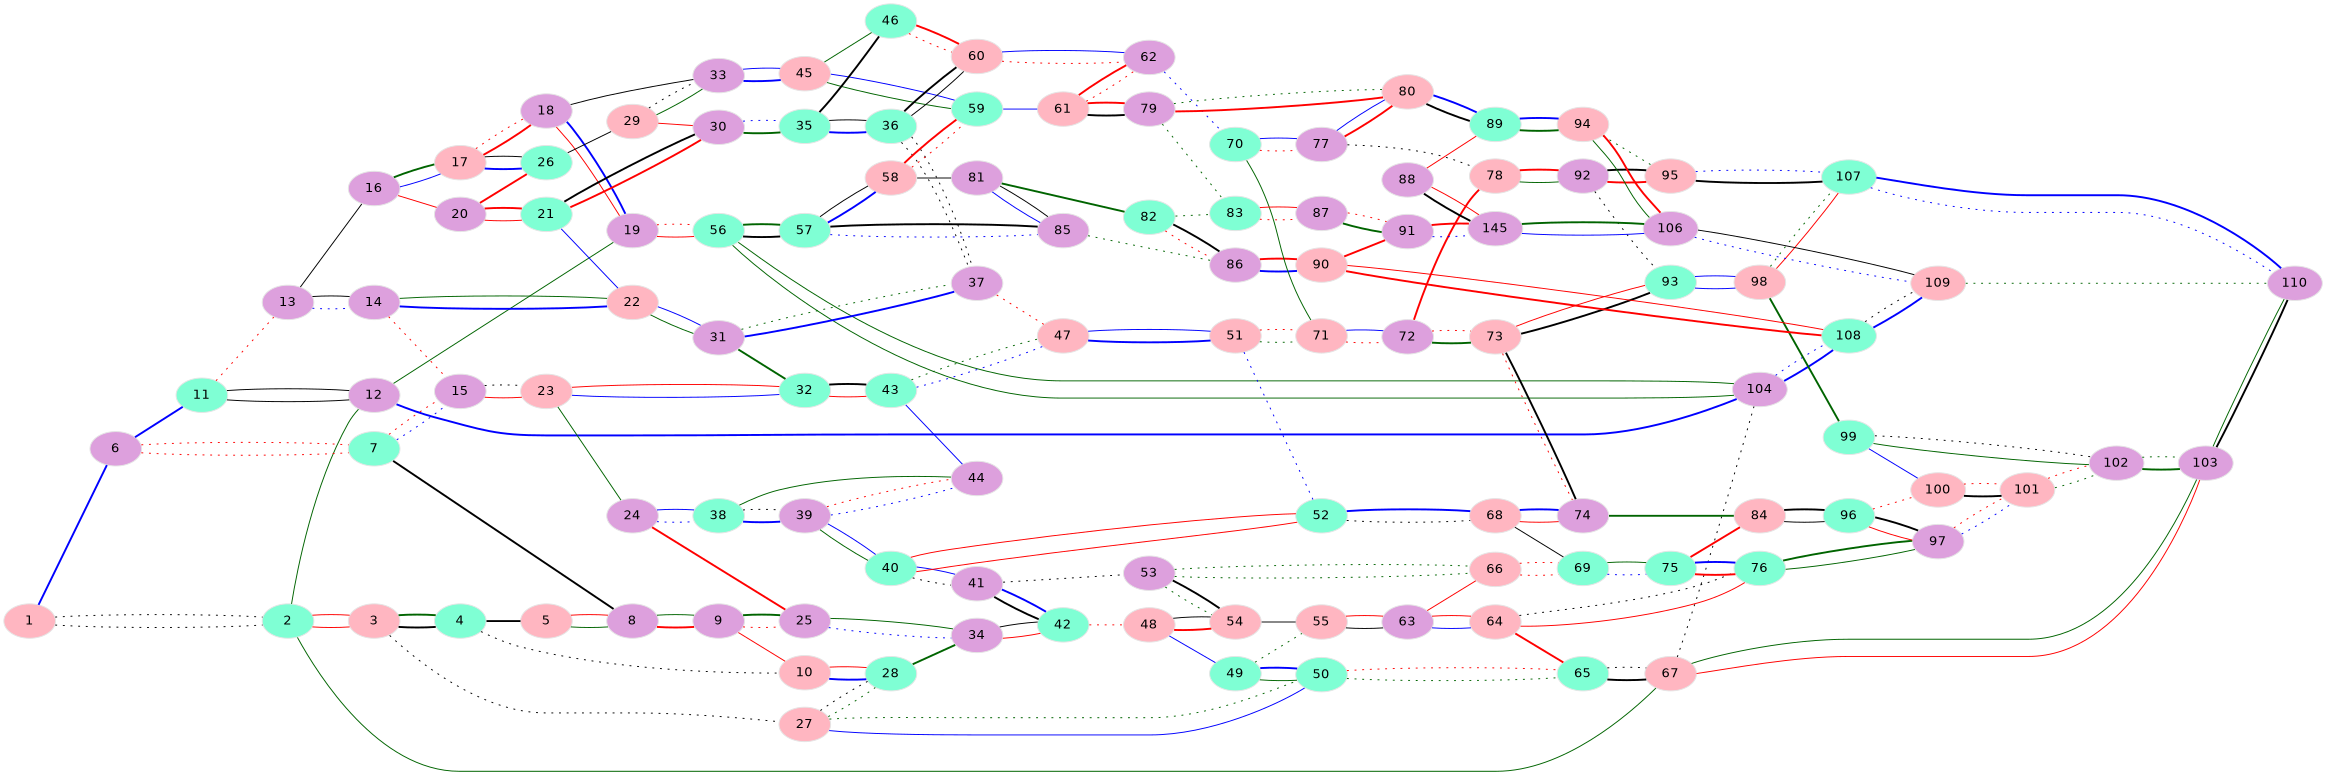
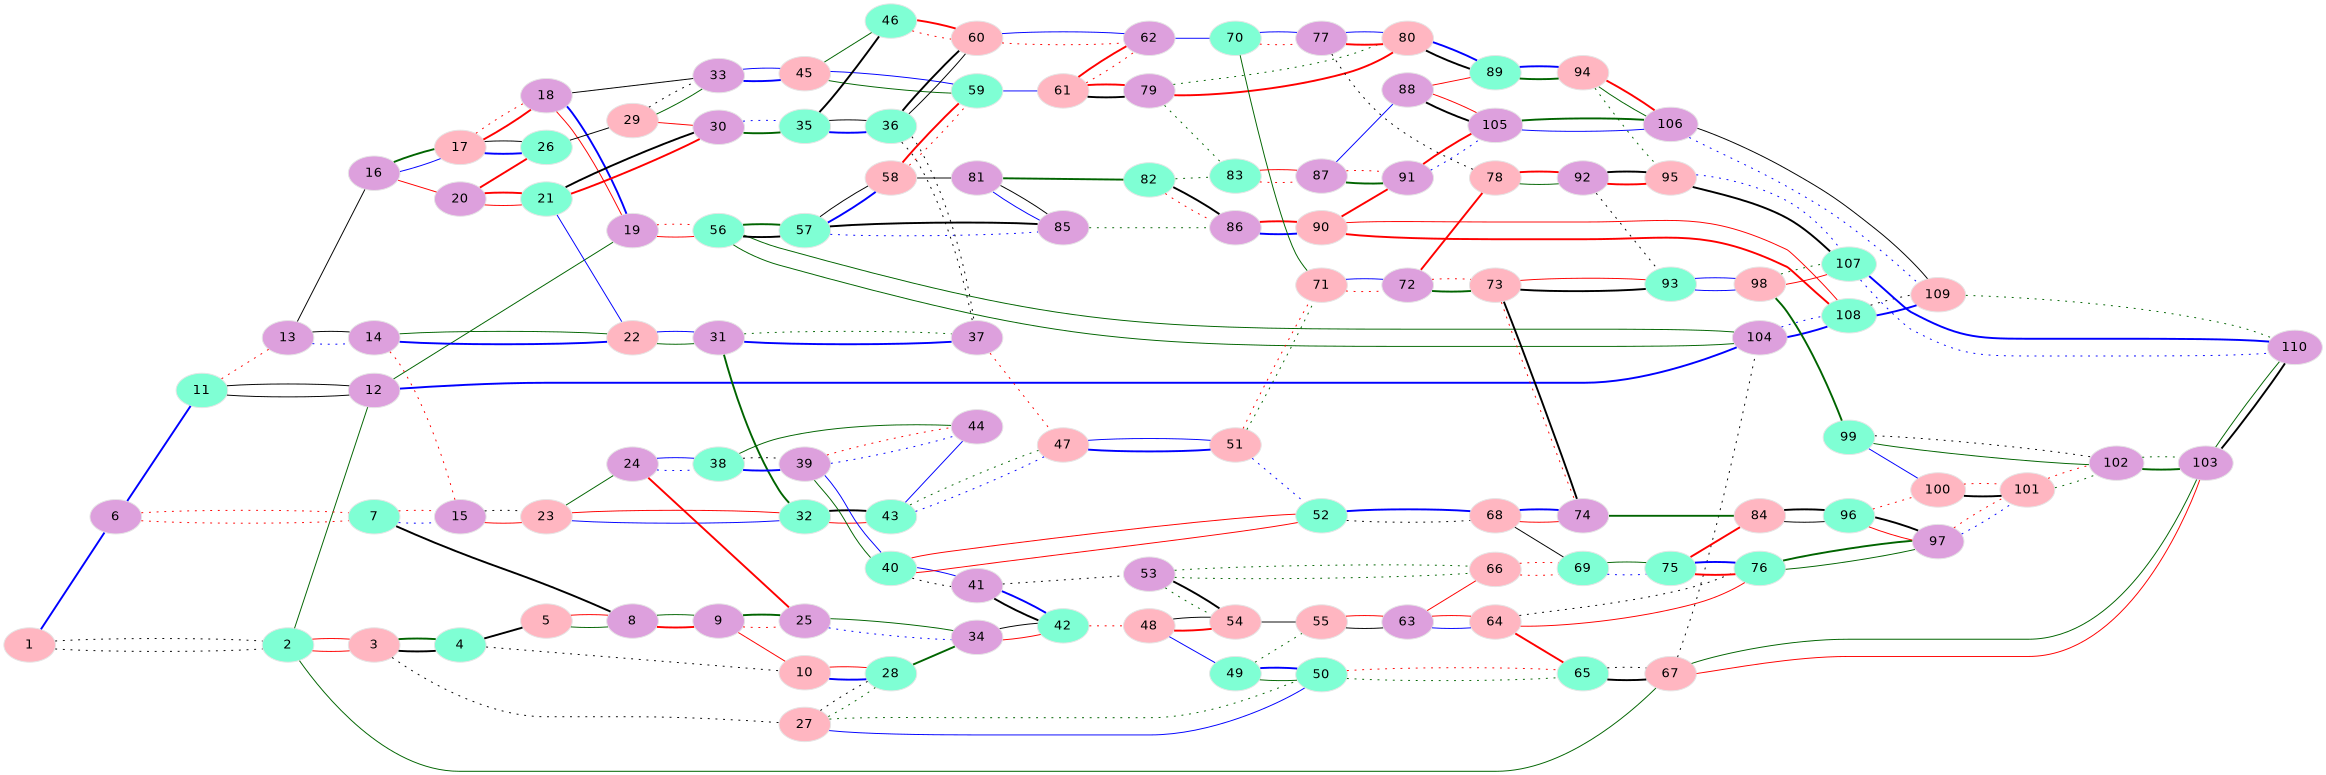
edge "62" -- "70": style dotted -> solid
edge "88" -- "87": added
node "145": label "145" -> "105"
